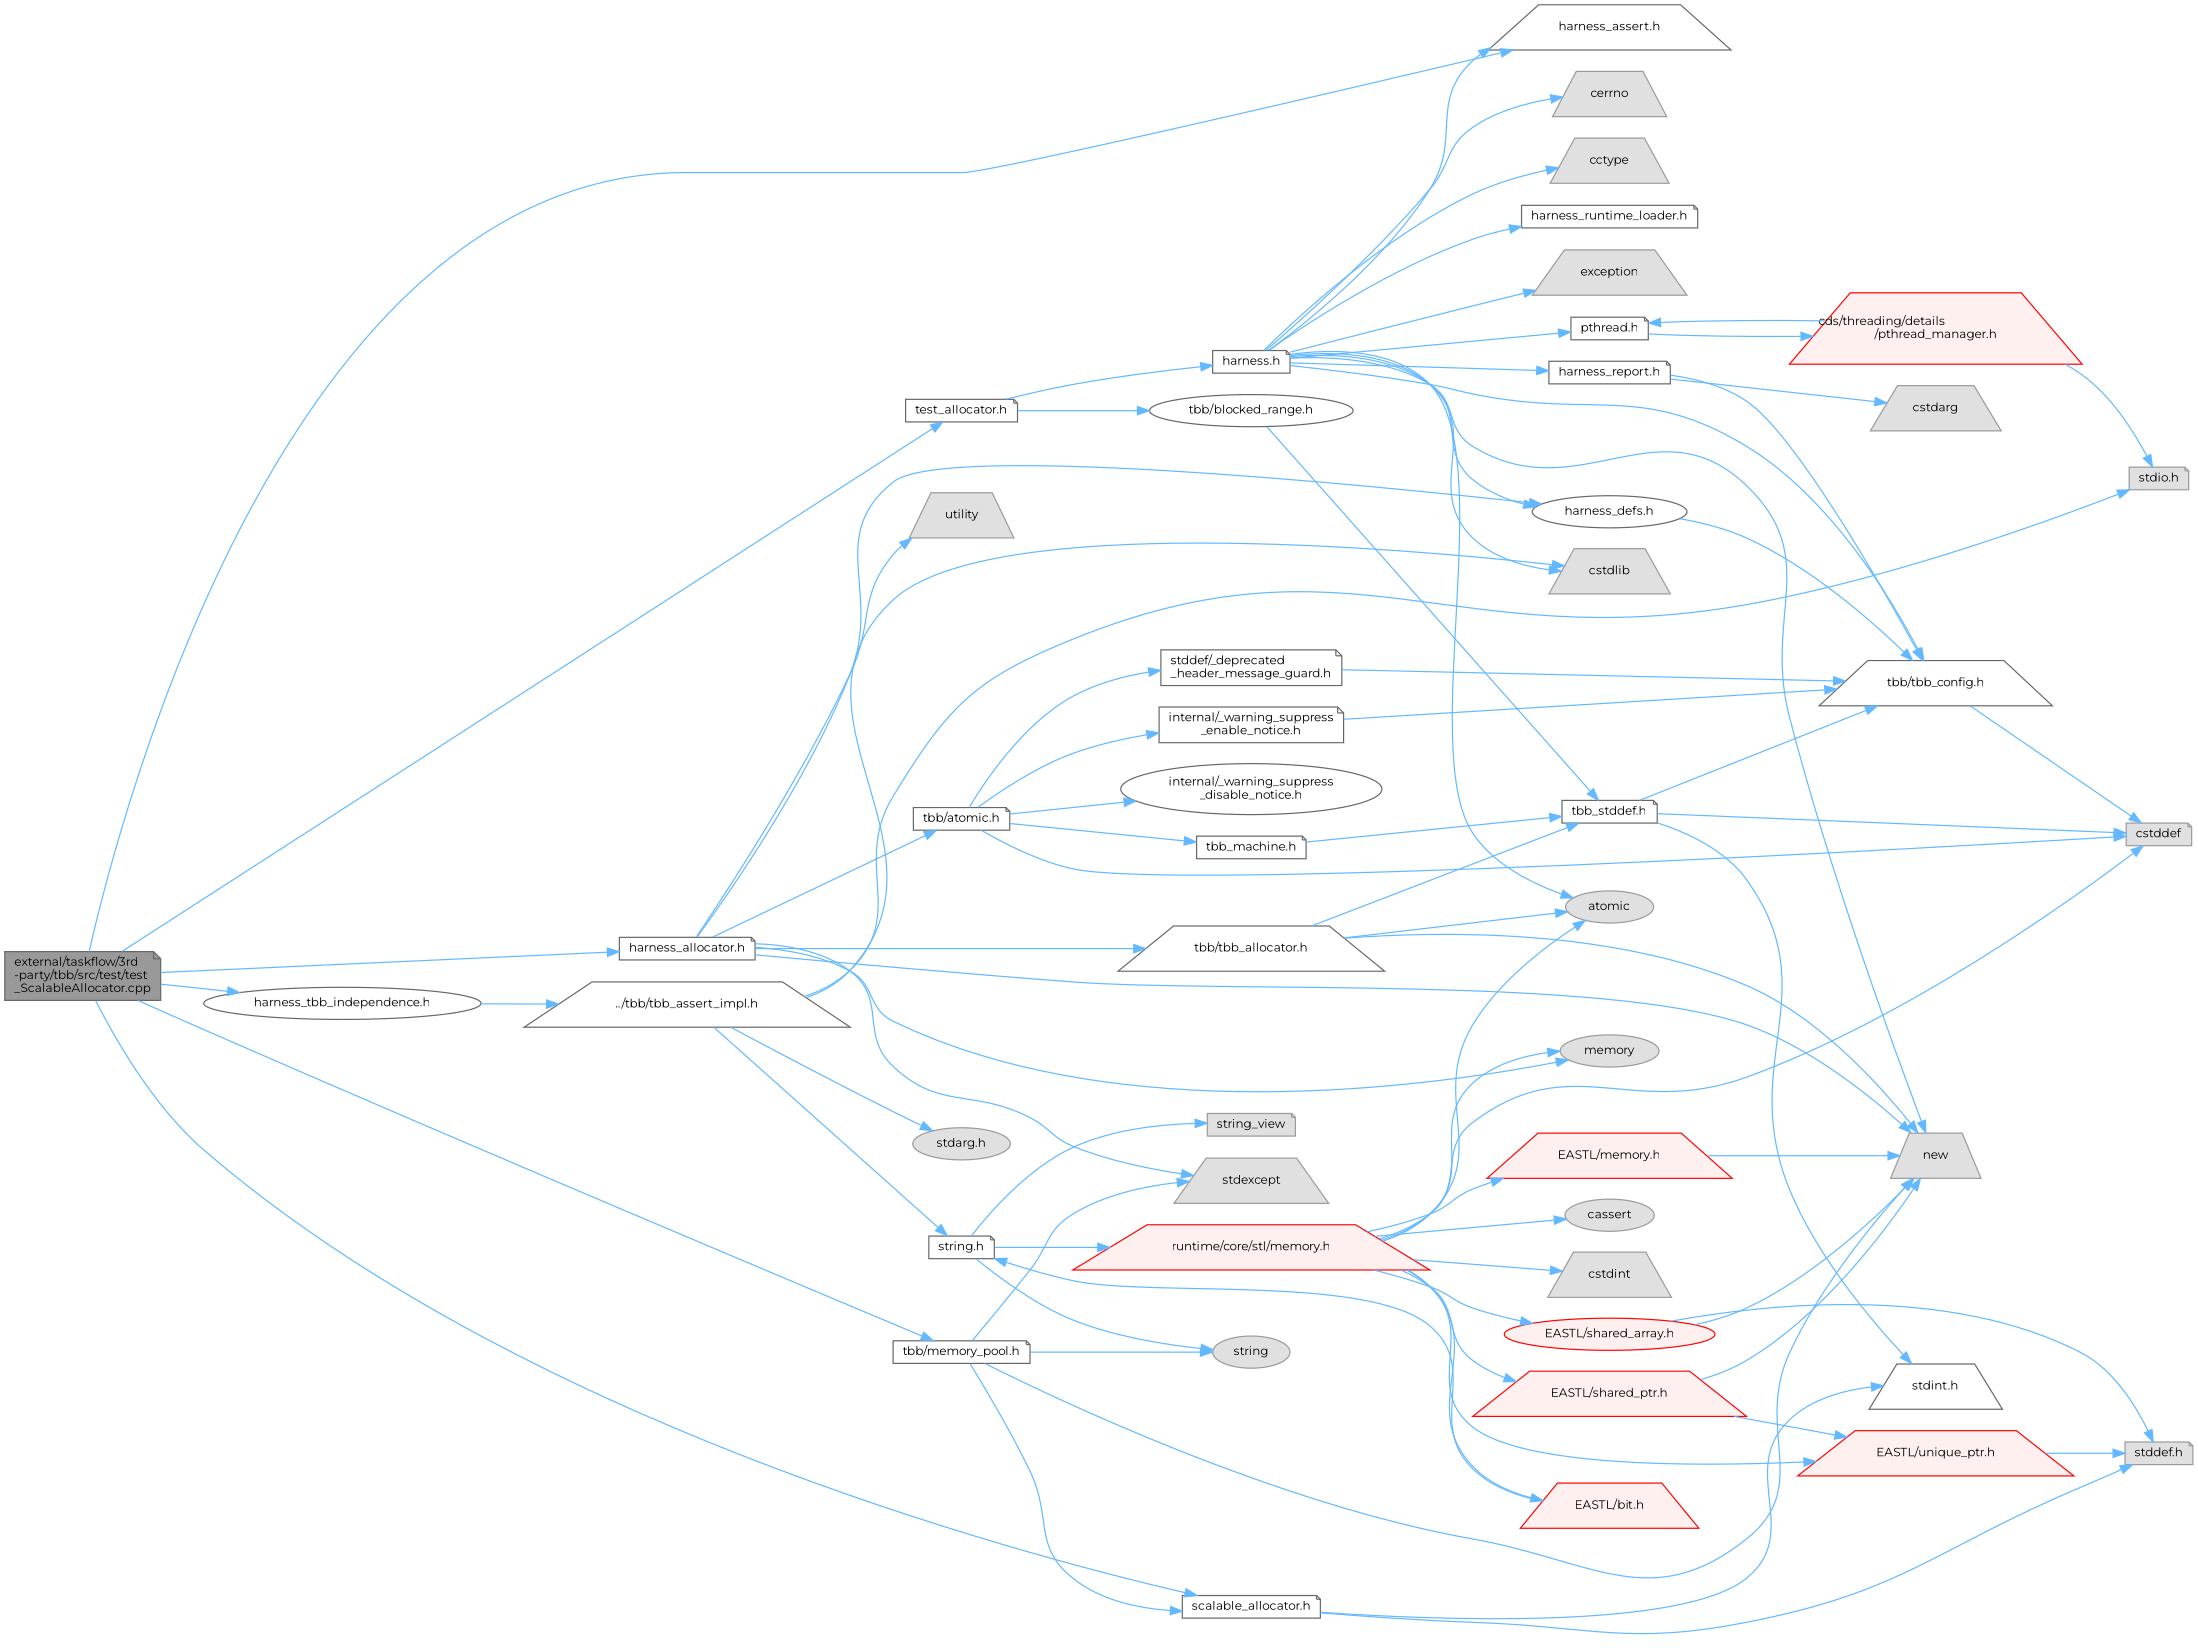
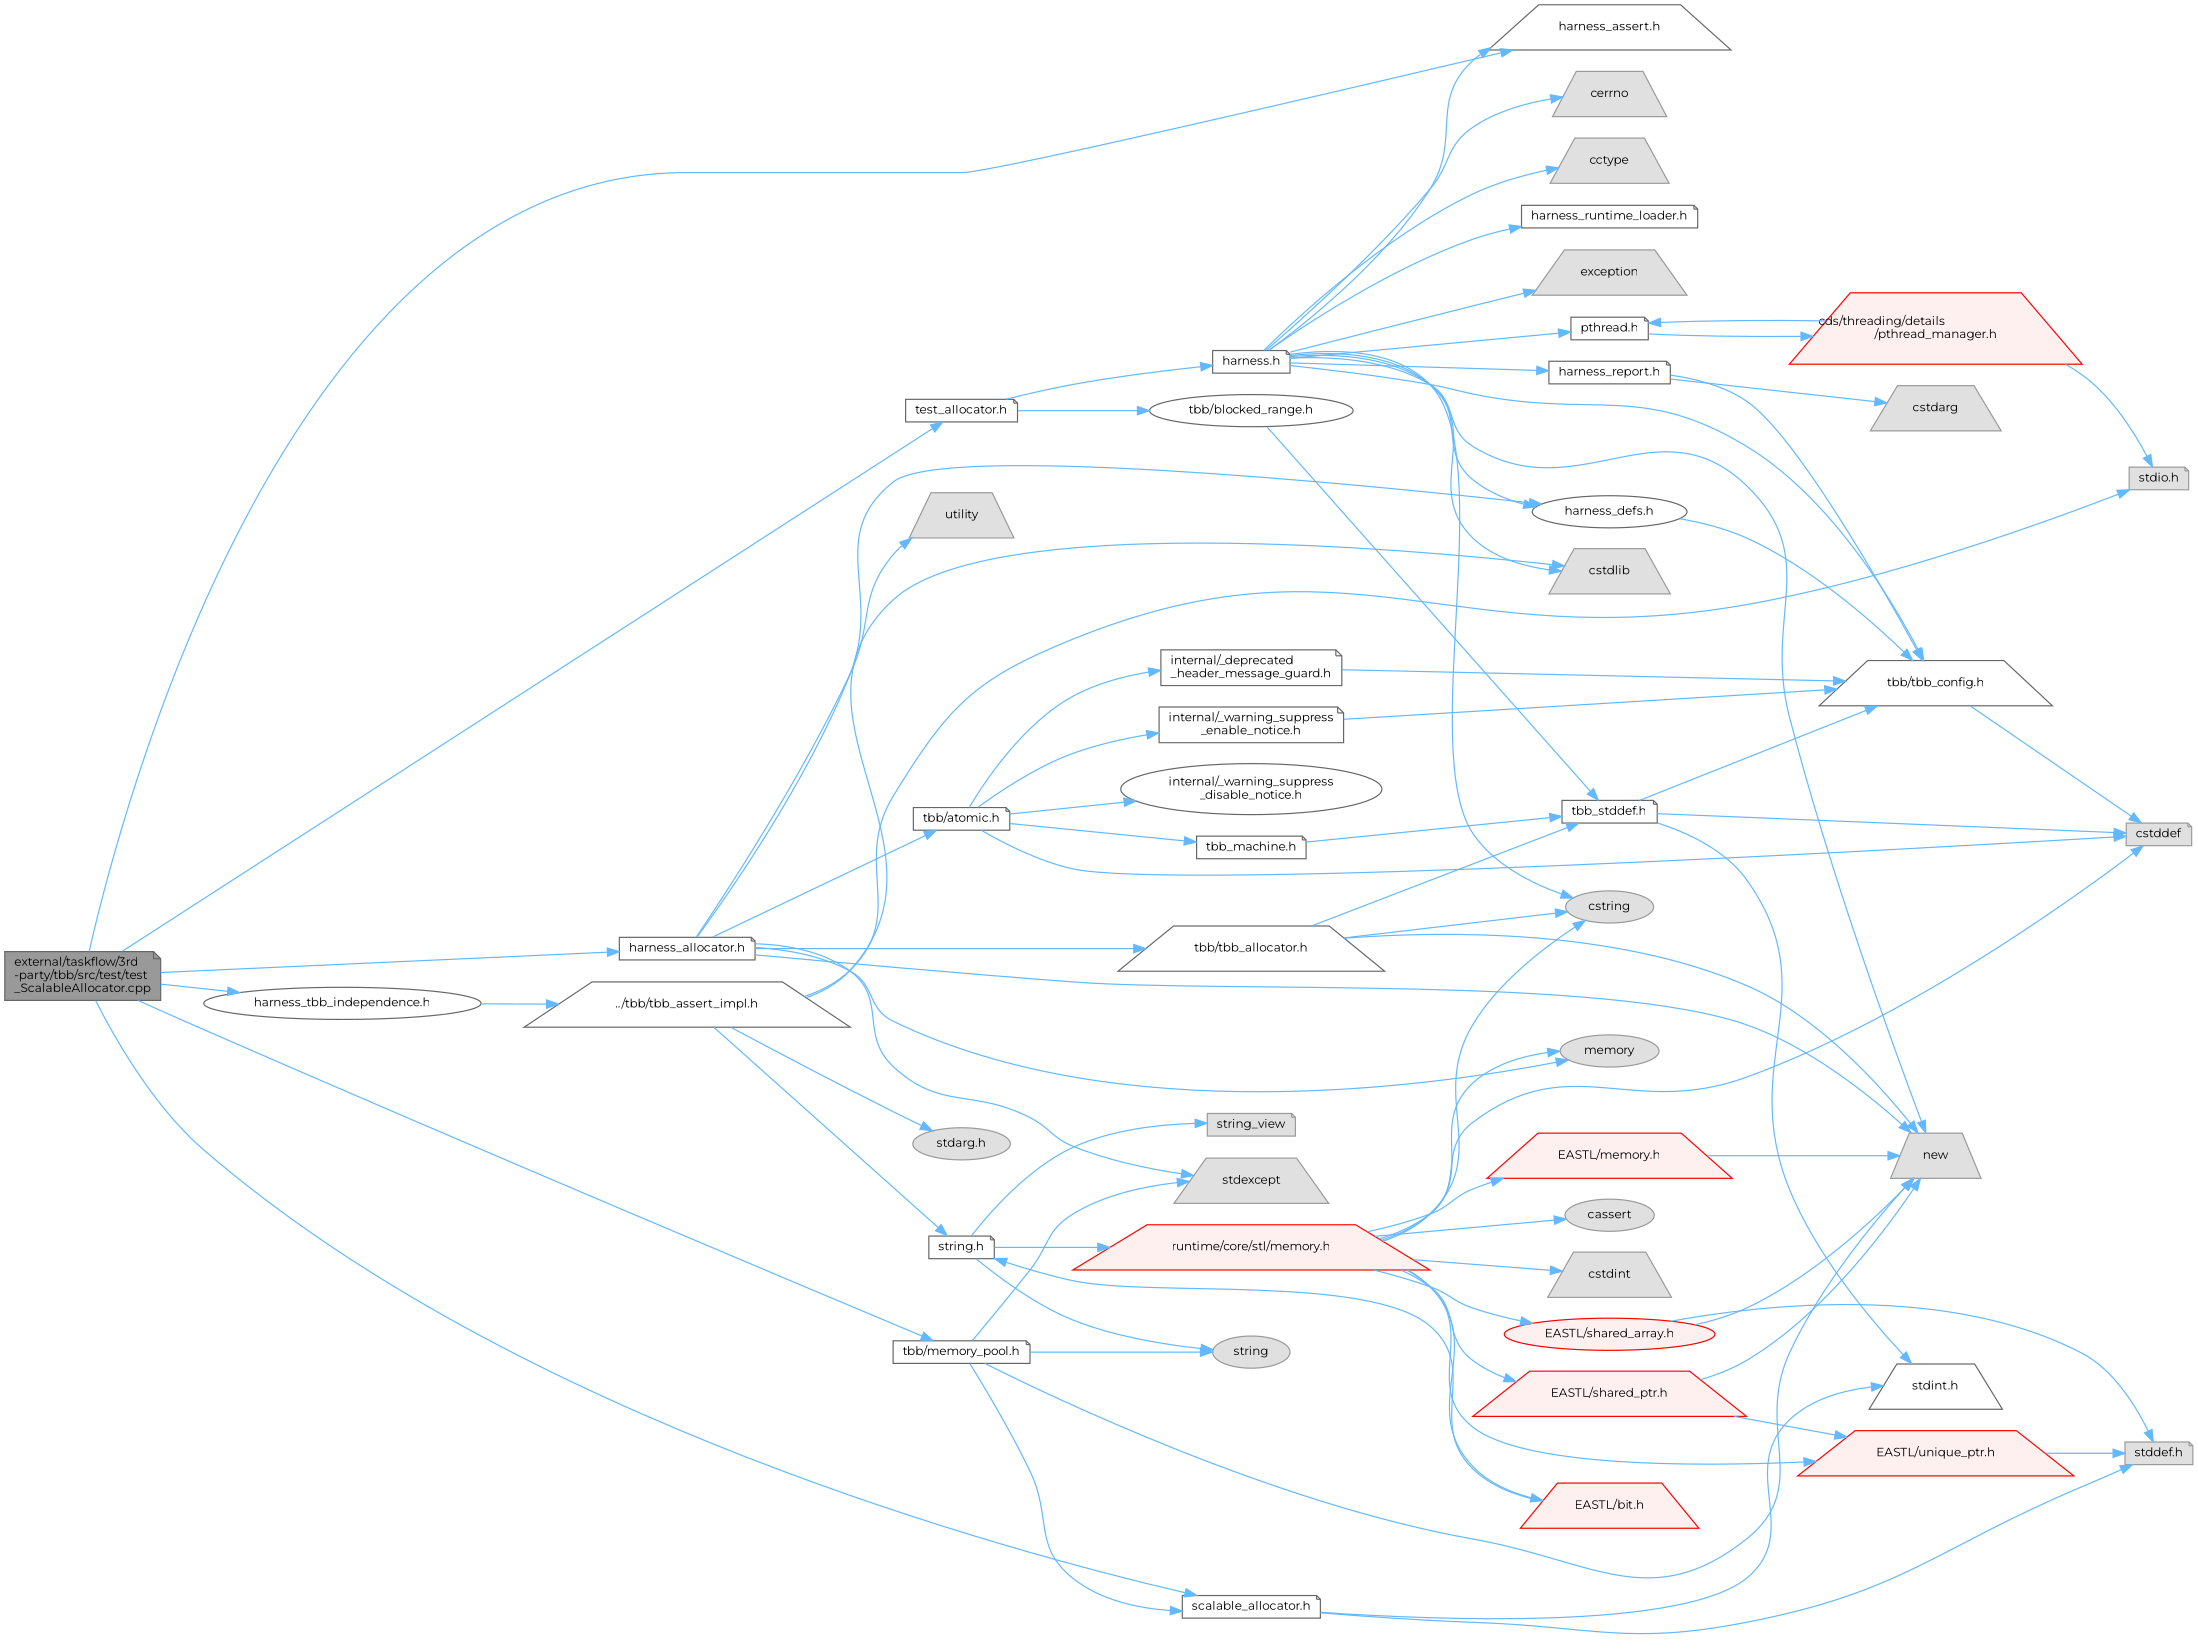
node "stddef/_deprecated _header_message_guard.h": label "stddef/_deprecated _header_message_guard.h" -> "internal/_deprecated _header_message_guard.h"
node "atomic": label "atomic" -> "cstring"
